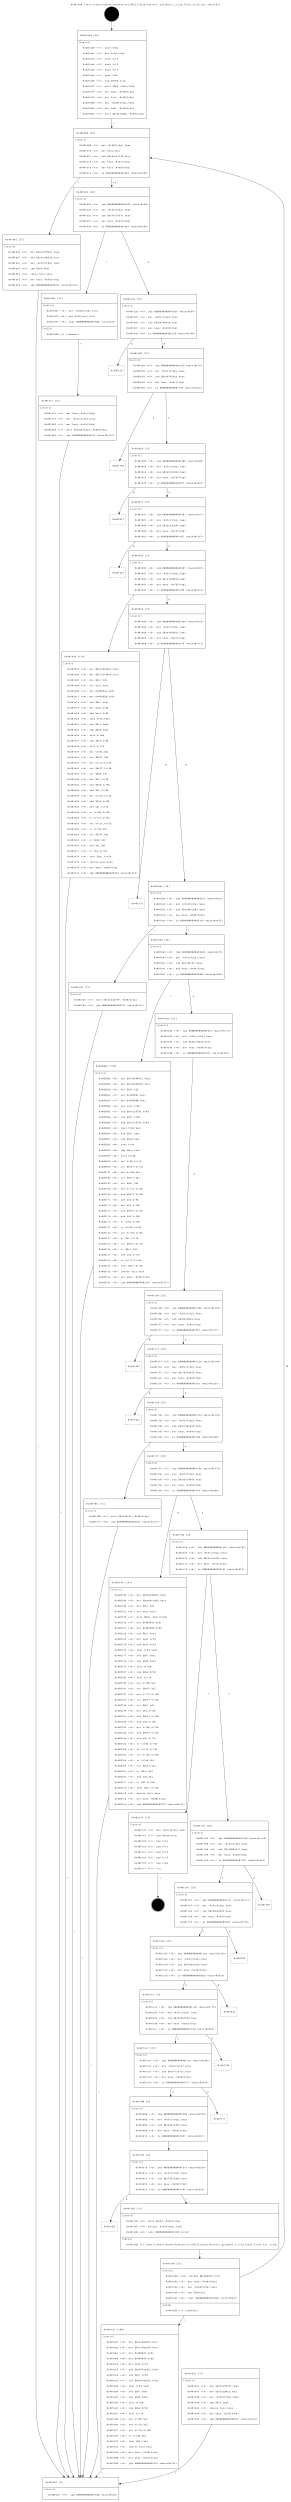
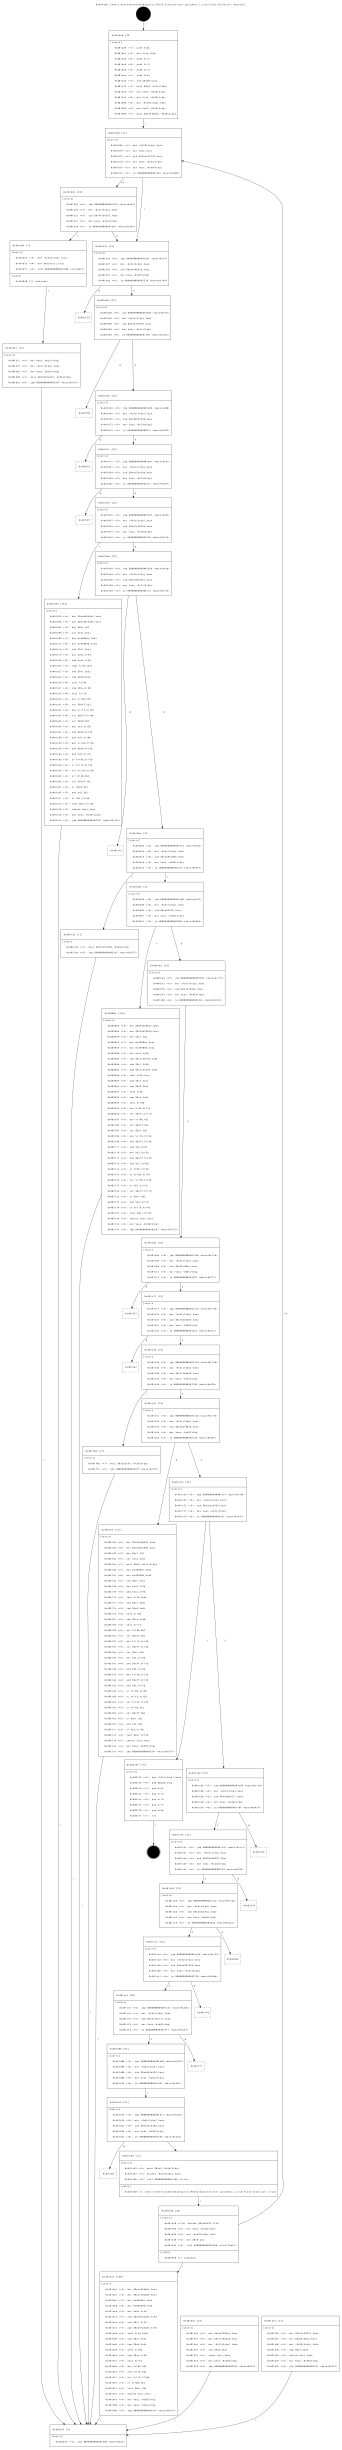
edge "0x401b0d [23]" -> "0x401de2 [27]": now "0x401b0d [23]" -> "0x401b3a [22]"
